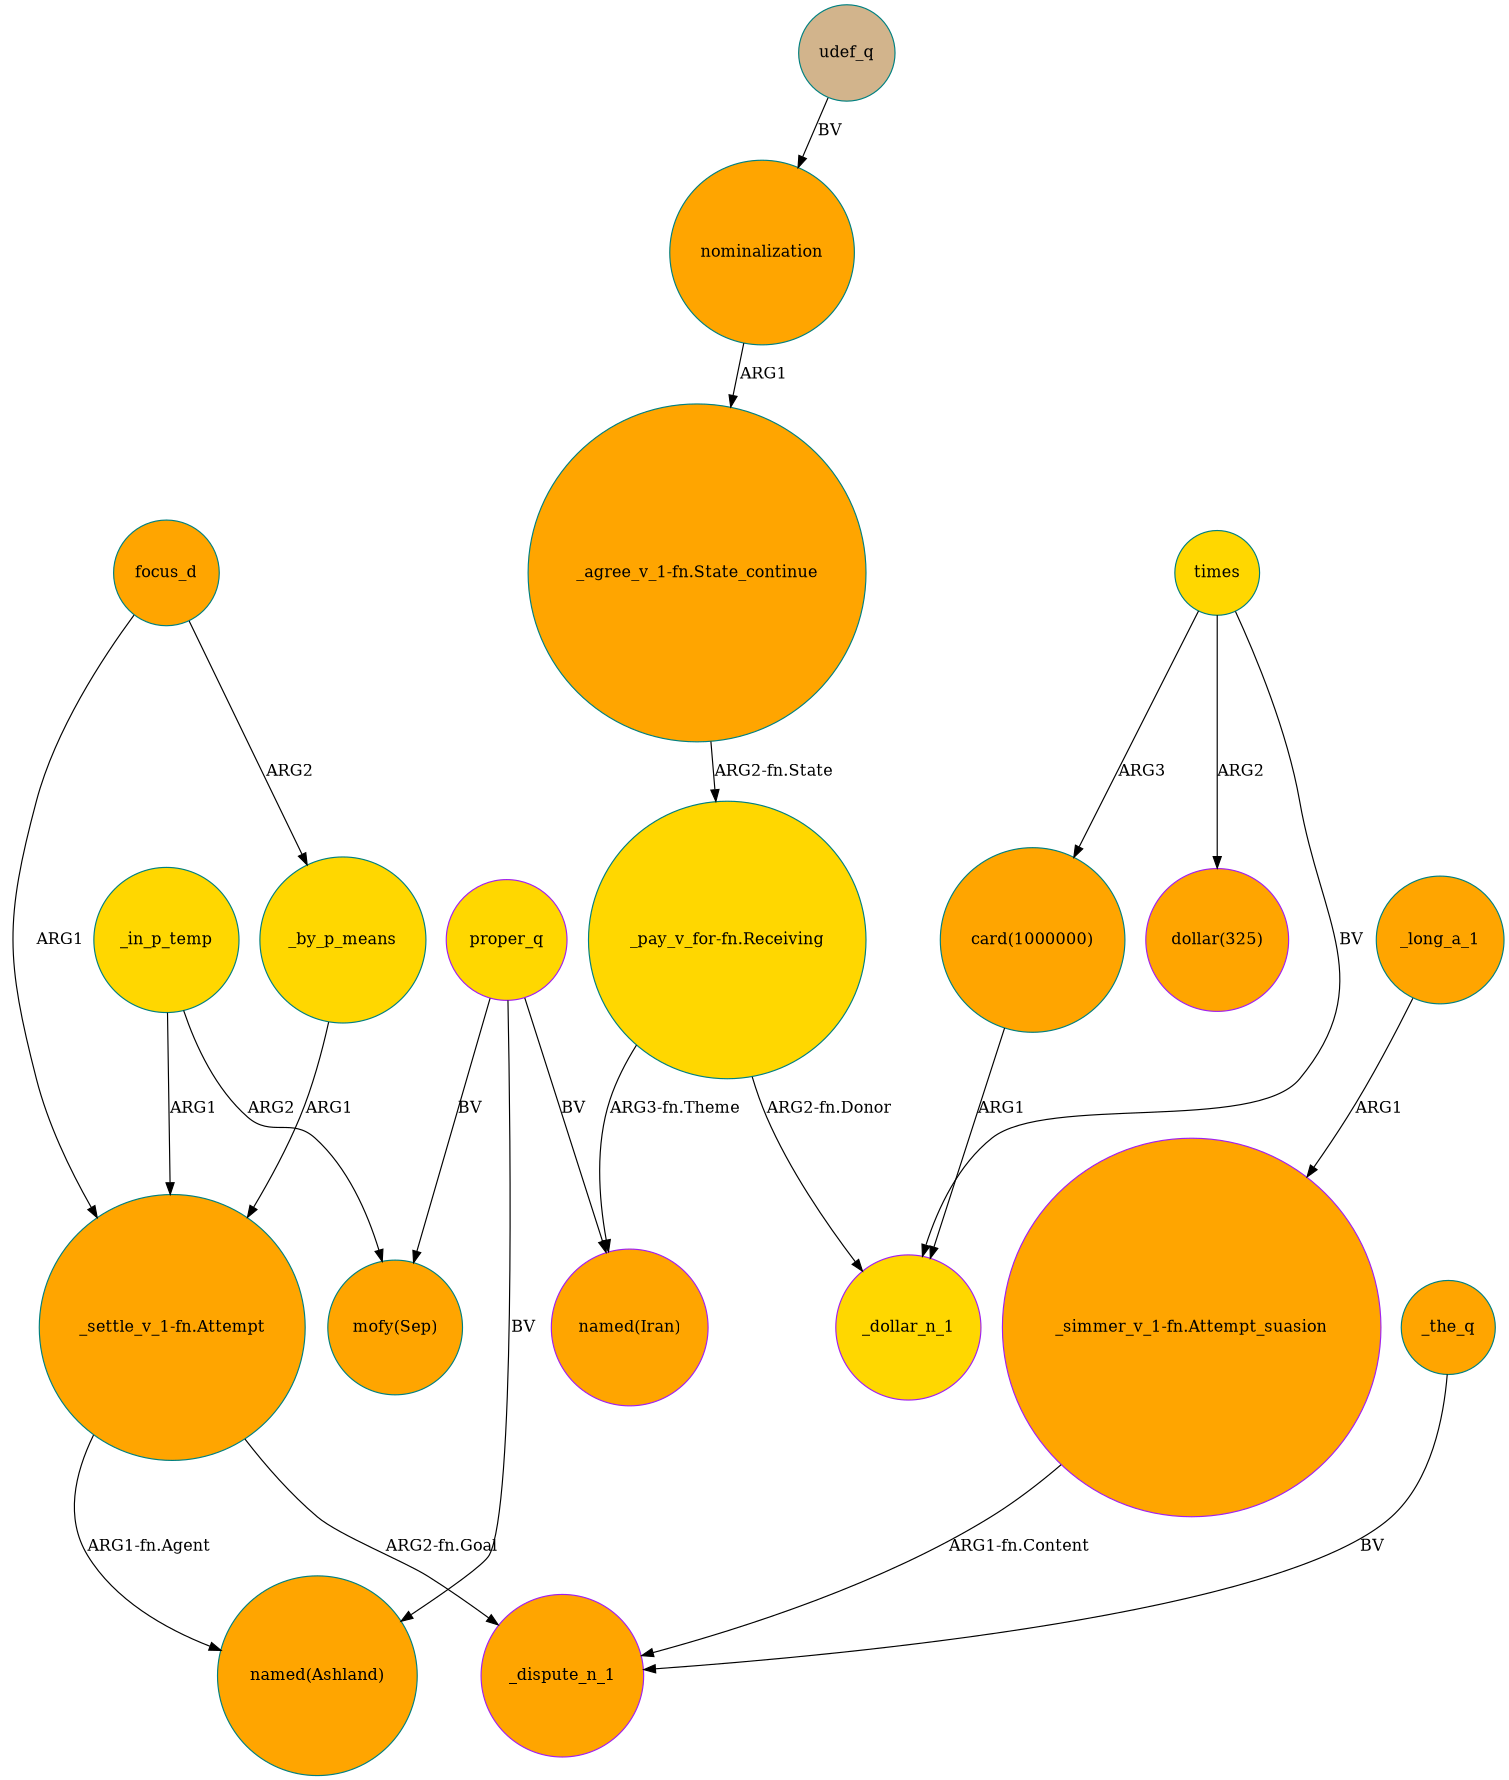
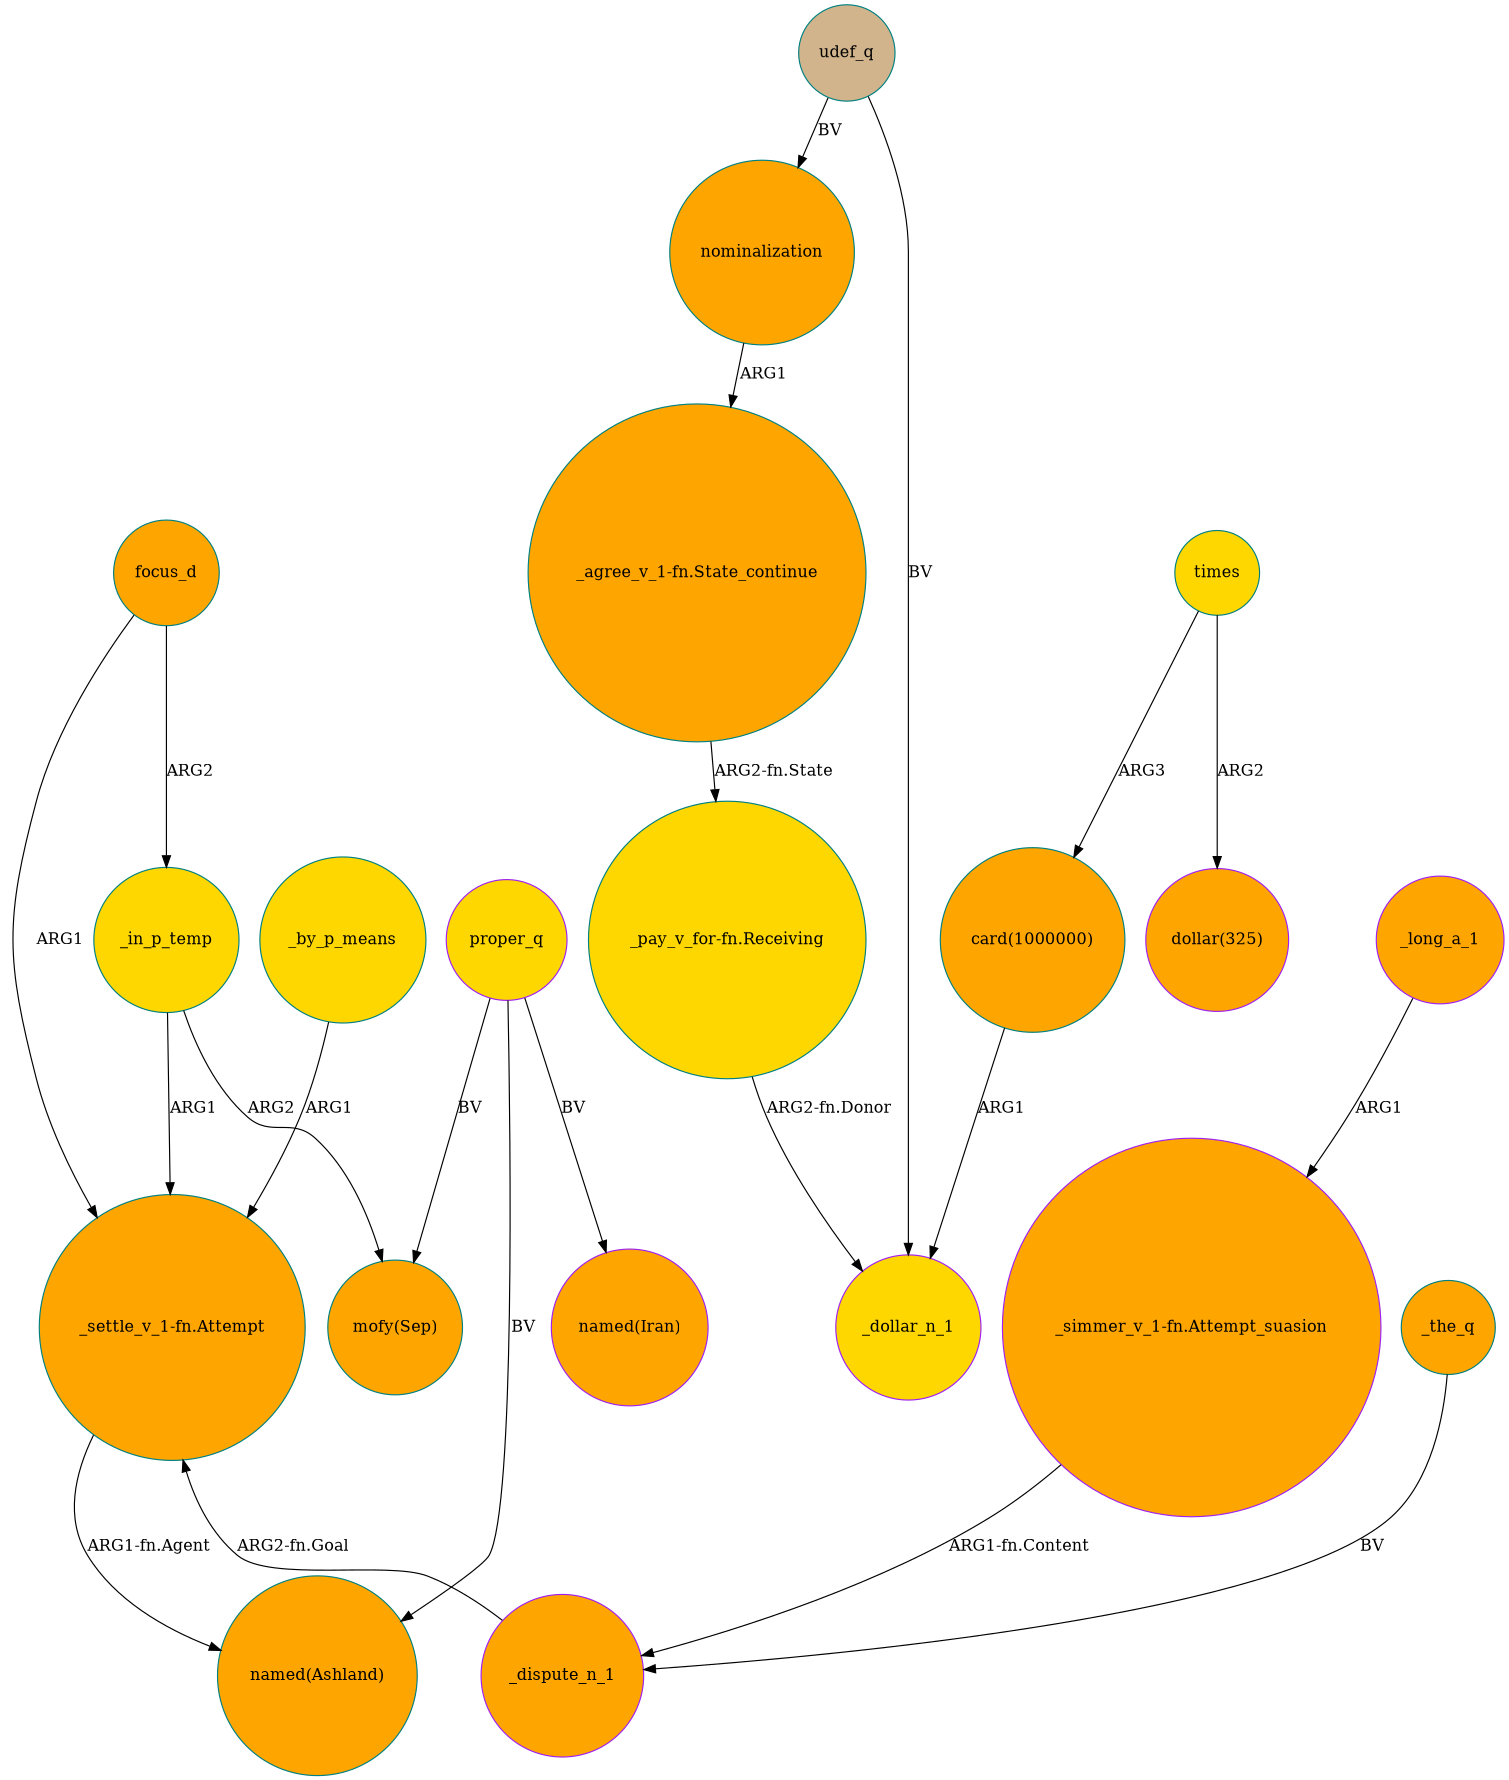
edge "focus_d" -> "_by_p_means": now "focus_d" -> "_in_p_temp"
node "_long_a_1": color teal -> purple
edge "times" -> "_dollar_n_1": now "udef_q" -> "_dollar_n_1"
edge "_pay_v_for-fn.Receiving" -> "named(Iran)": removed, label "ARG3-fn.Theme"
edge "_settle_v_1-fn.Attempt" -> "_dispute_n_1": reversed
